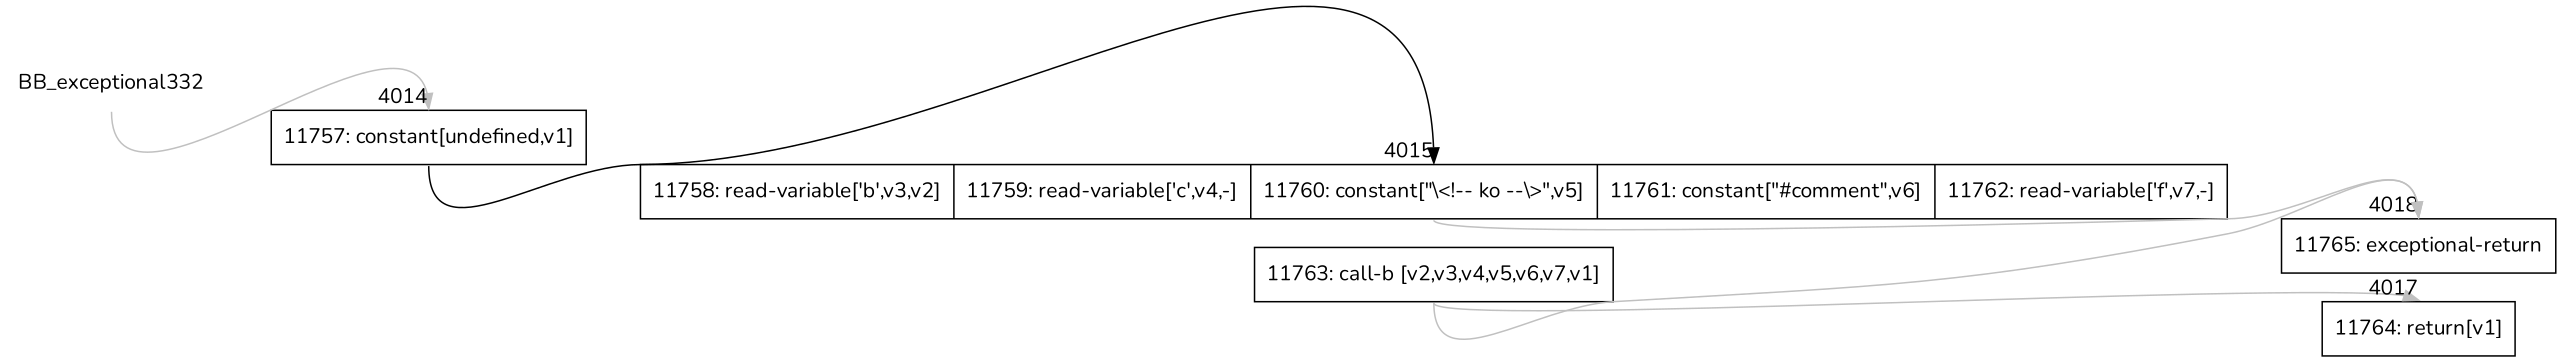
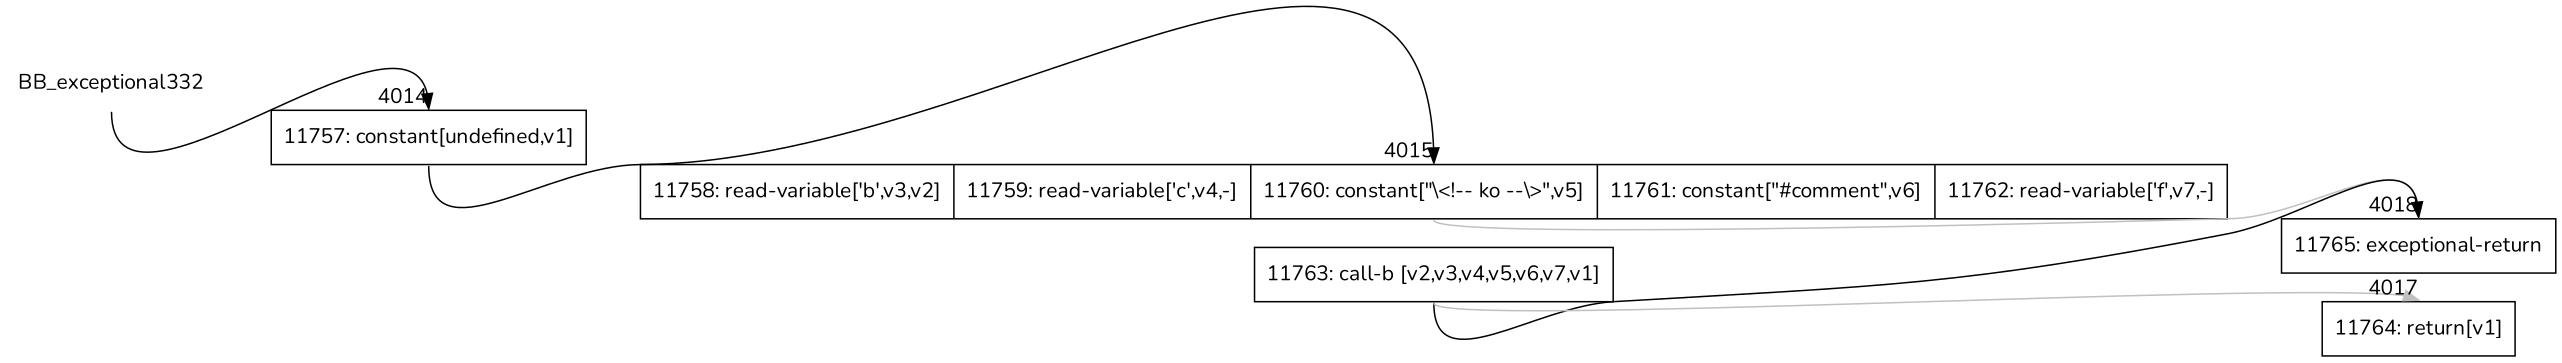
edge "BB_exceptional332" -> "11757: constant[undefined,v1]": color gray -> black
edge "11763: call-b [v2,v3,v4,v5,v6,v7,v1]" -> "11765: exceptional-return": color gray -> black
